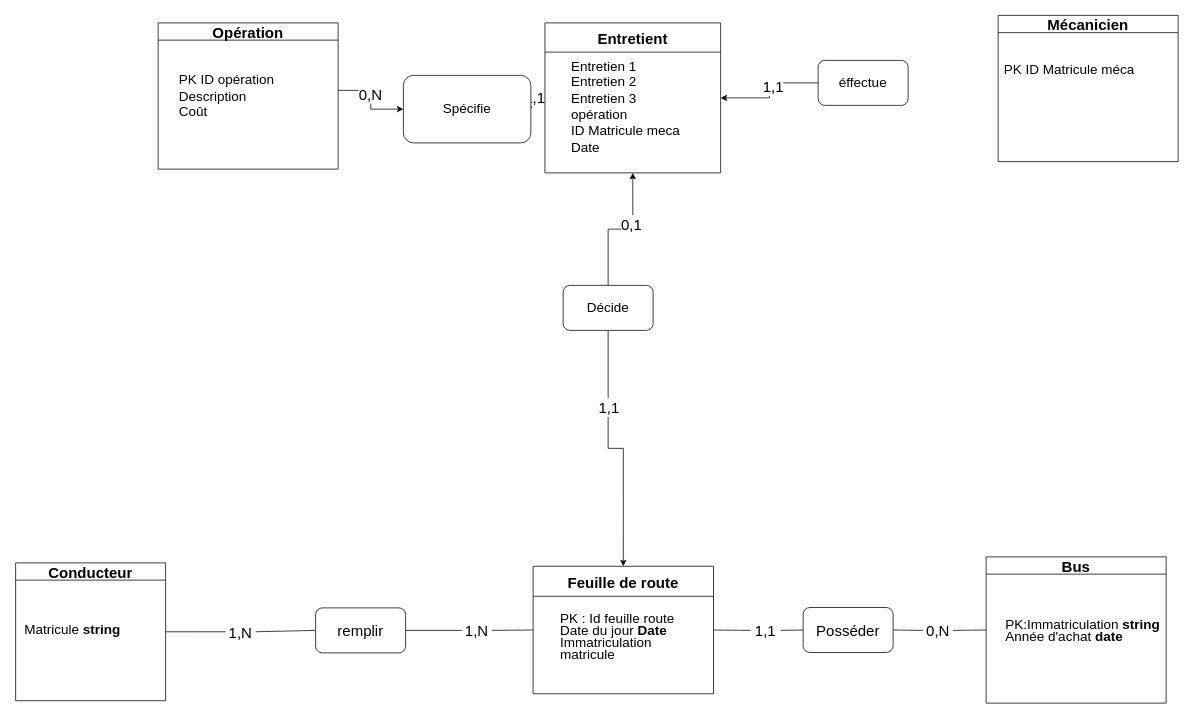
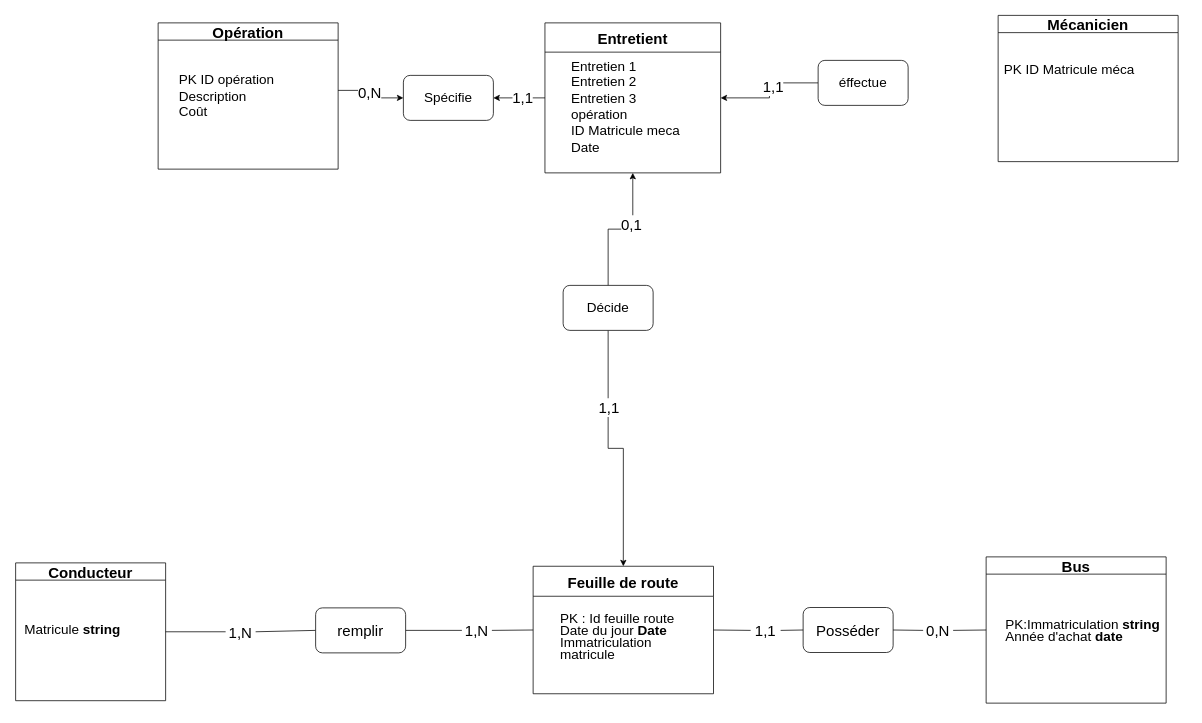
node "Spécifie": size 128x68 -> 90x45
